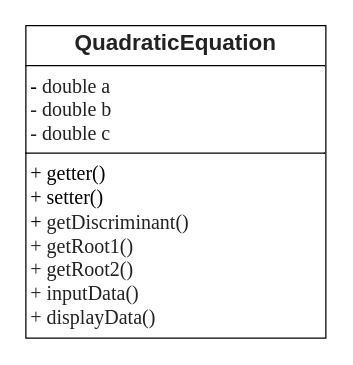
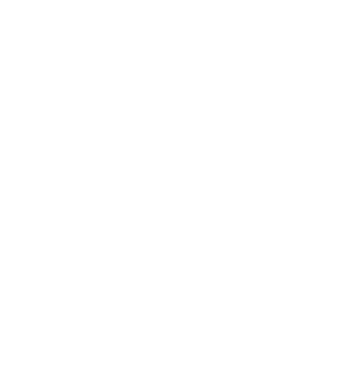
node "QuadraticEquation - double a - double b - double c + getter() + setter() + getDiscriminant() + getRoot1() + getRoot2() + inputData() + displayData()": removed
